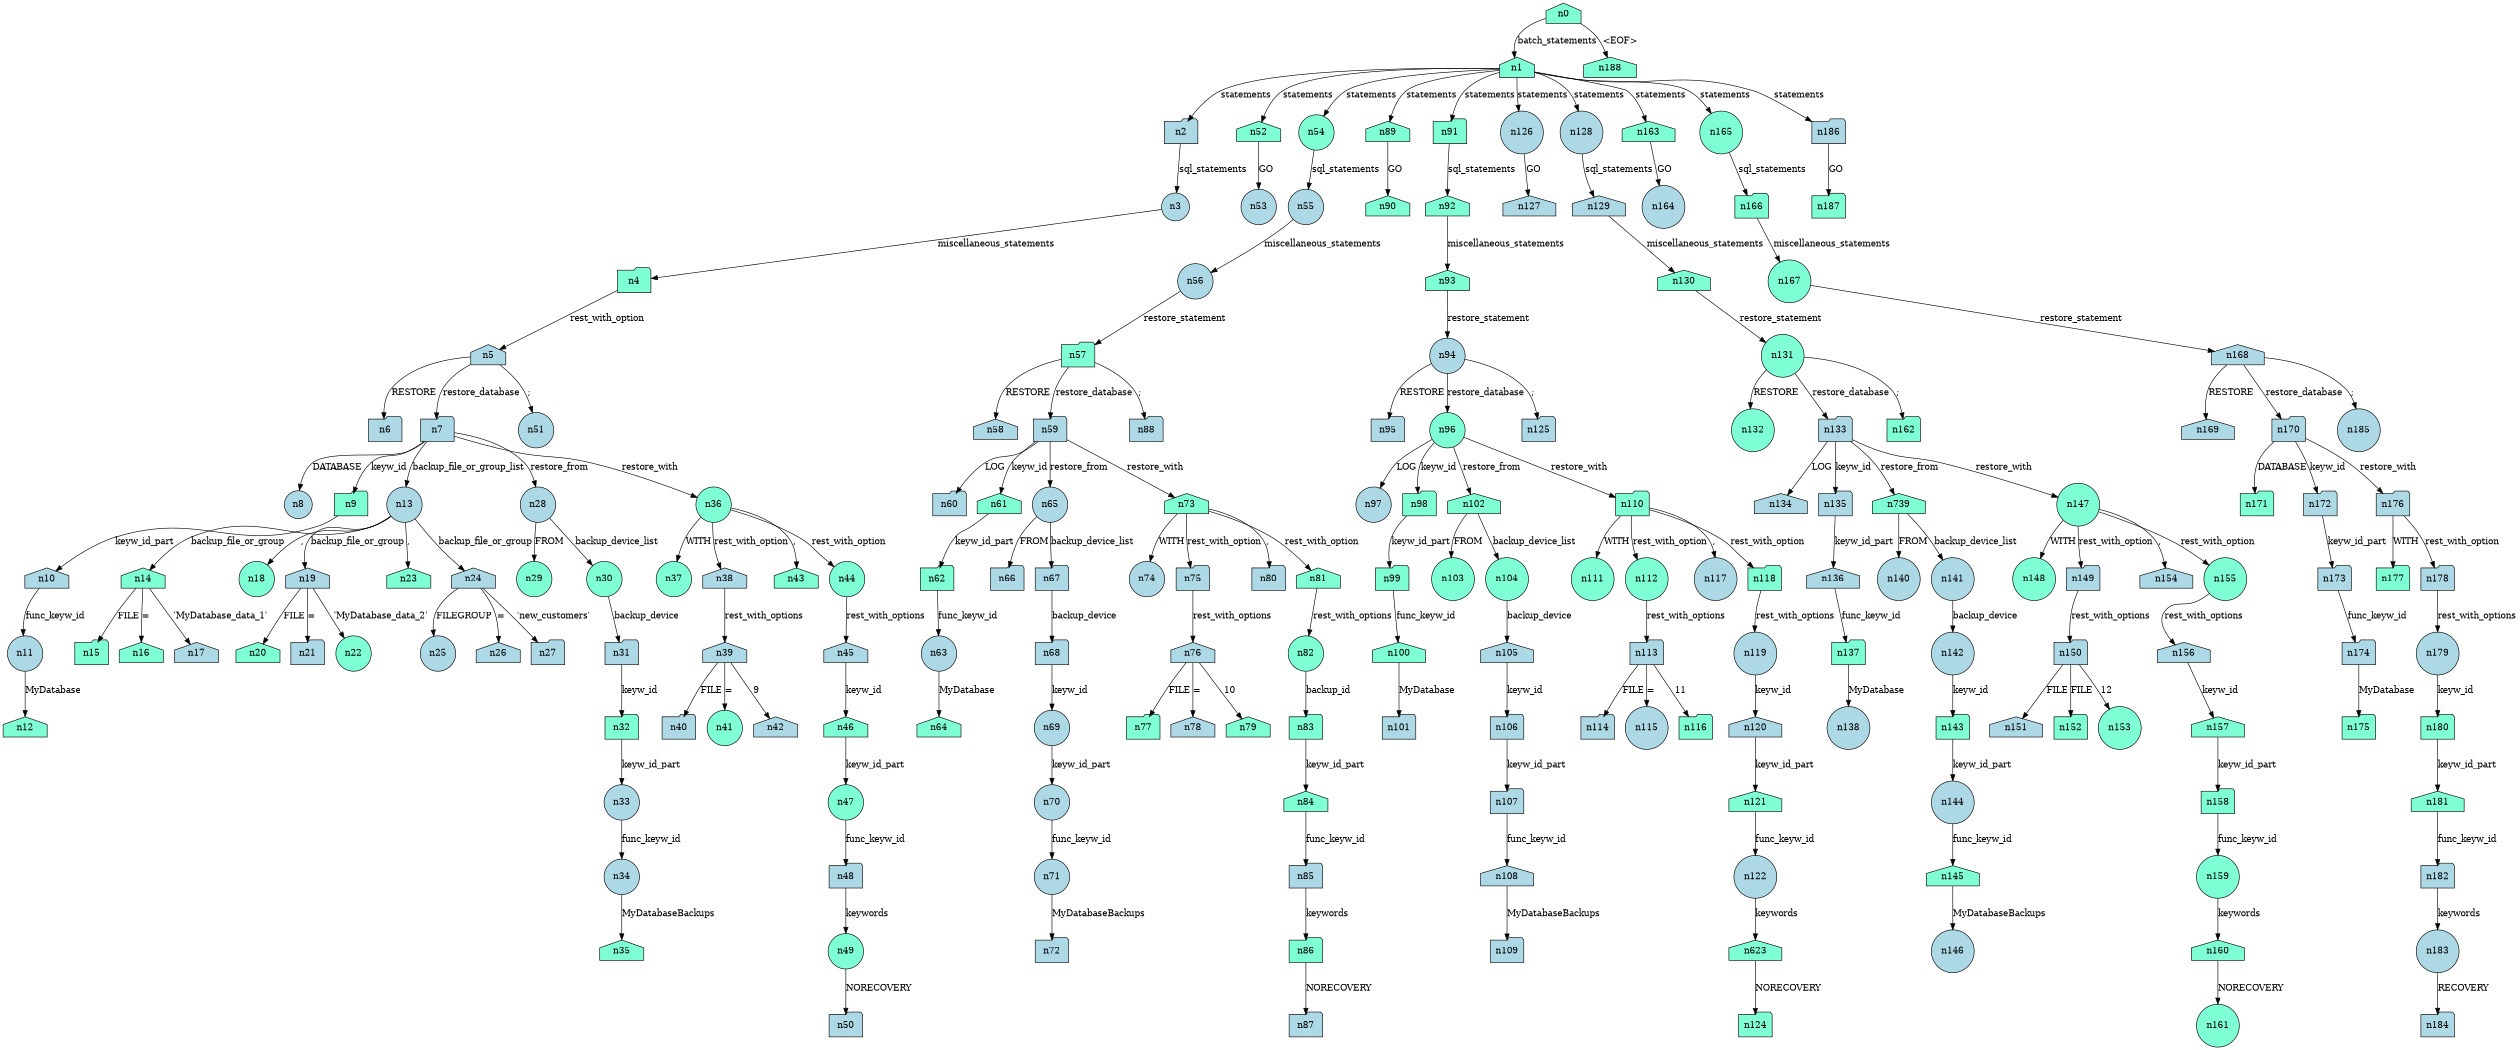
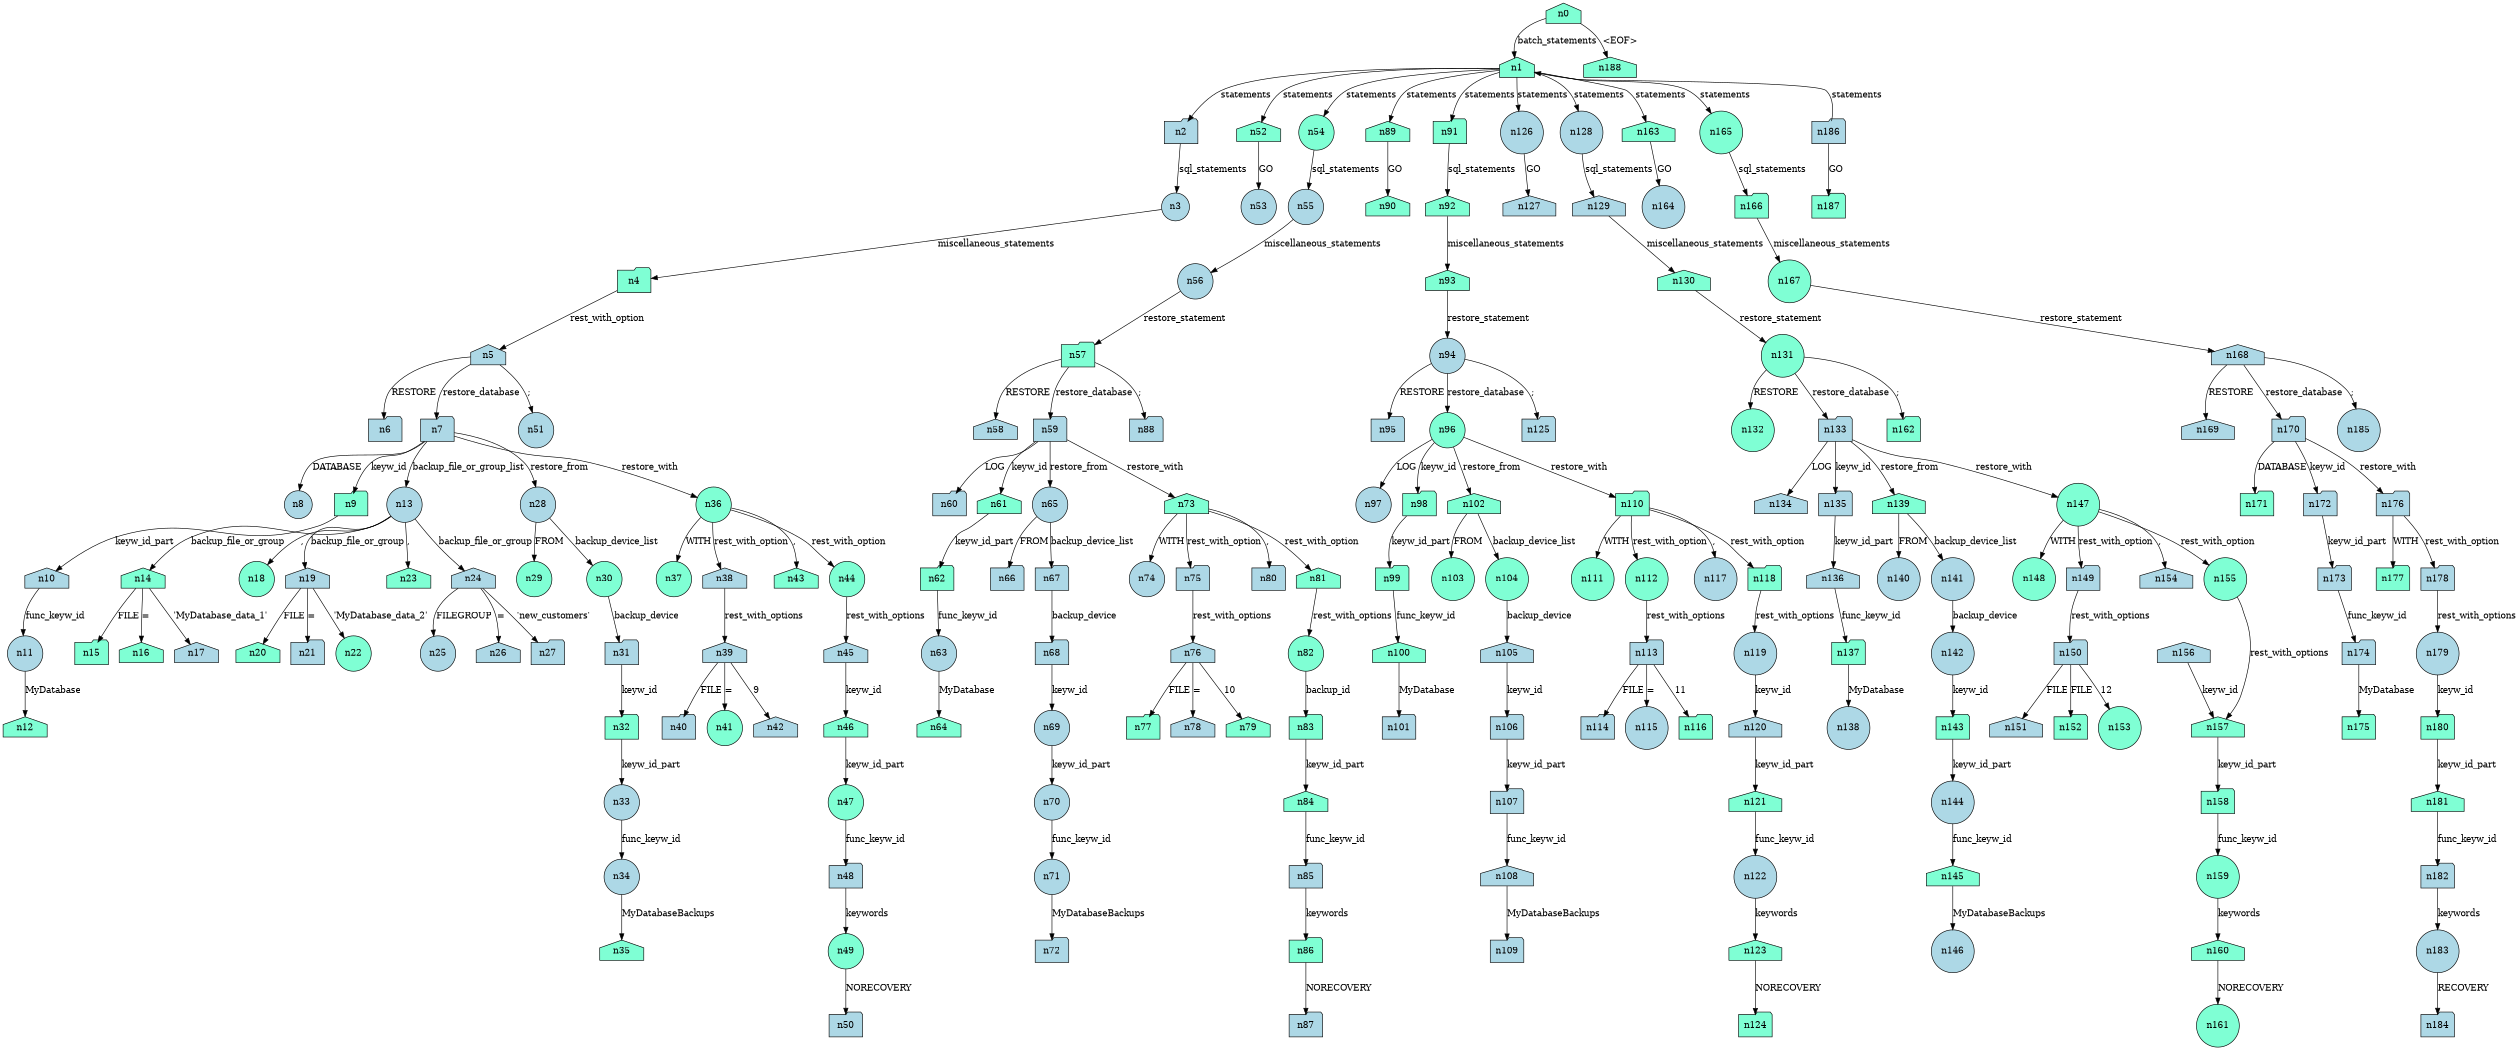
edge "n1" -> "n186": reversed
node "n739": label "n739" -> "n139"
edge "n155" -> "n156": now "n155" -> "n157"
node "n623": label "n623" -> "n123"
